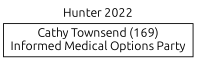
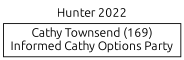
node "Cathy Townsend (169) Informed Medical Options Party": label "Cathy Townsend (169) Informed Medical Options Party" -> "Cathy Townsend (169) Informed Cathy Options Party"
